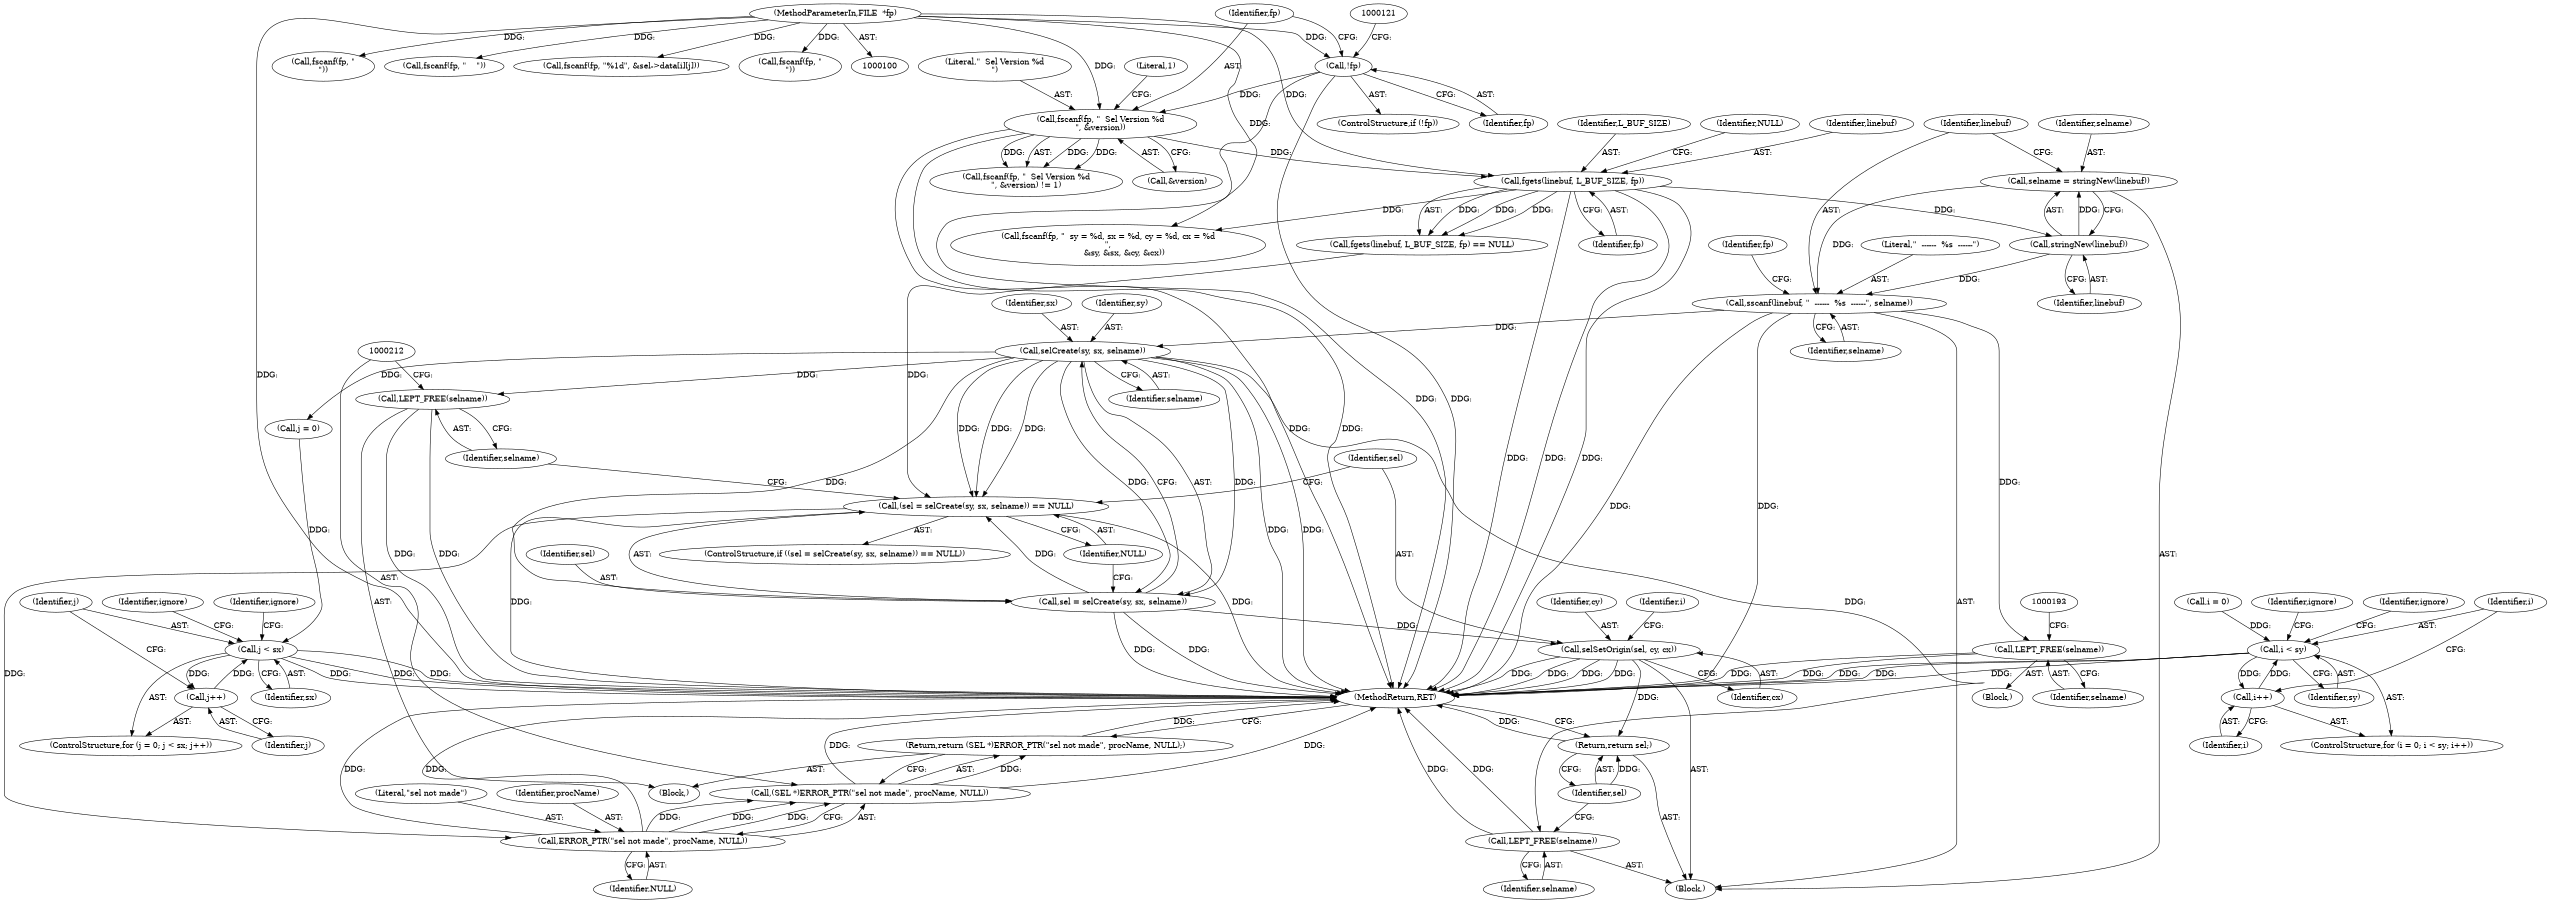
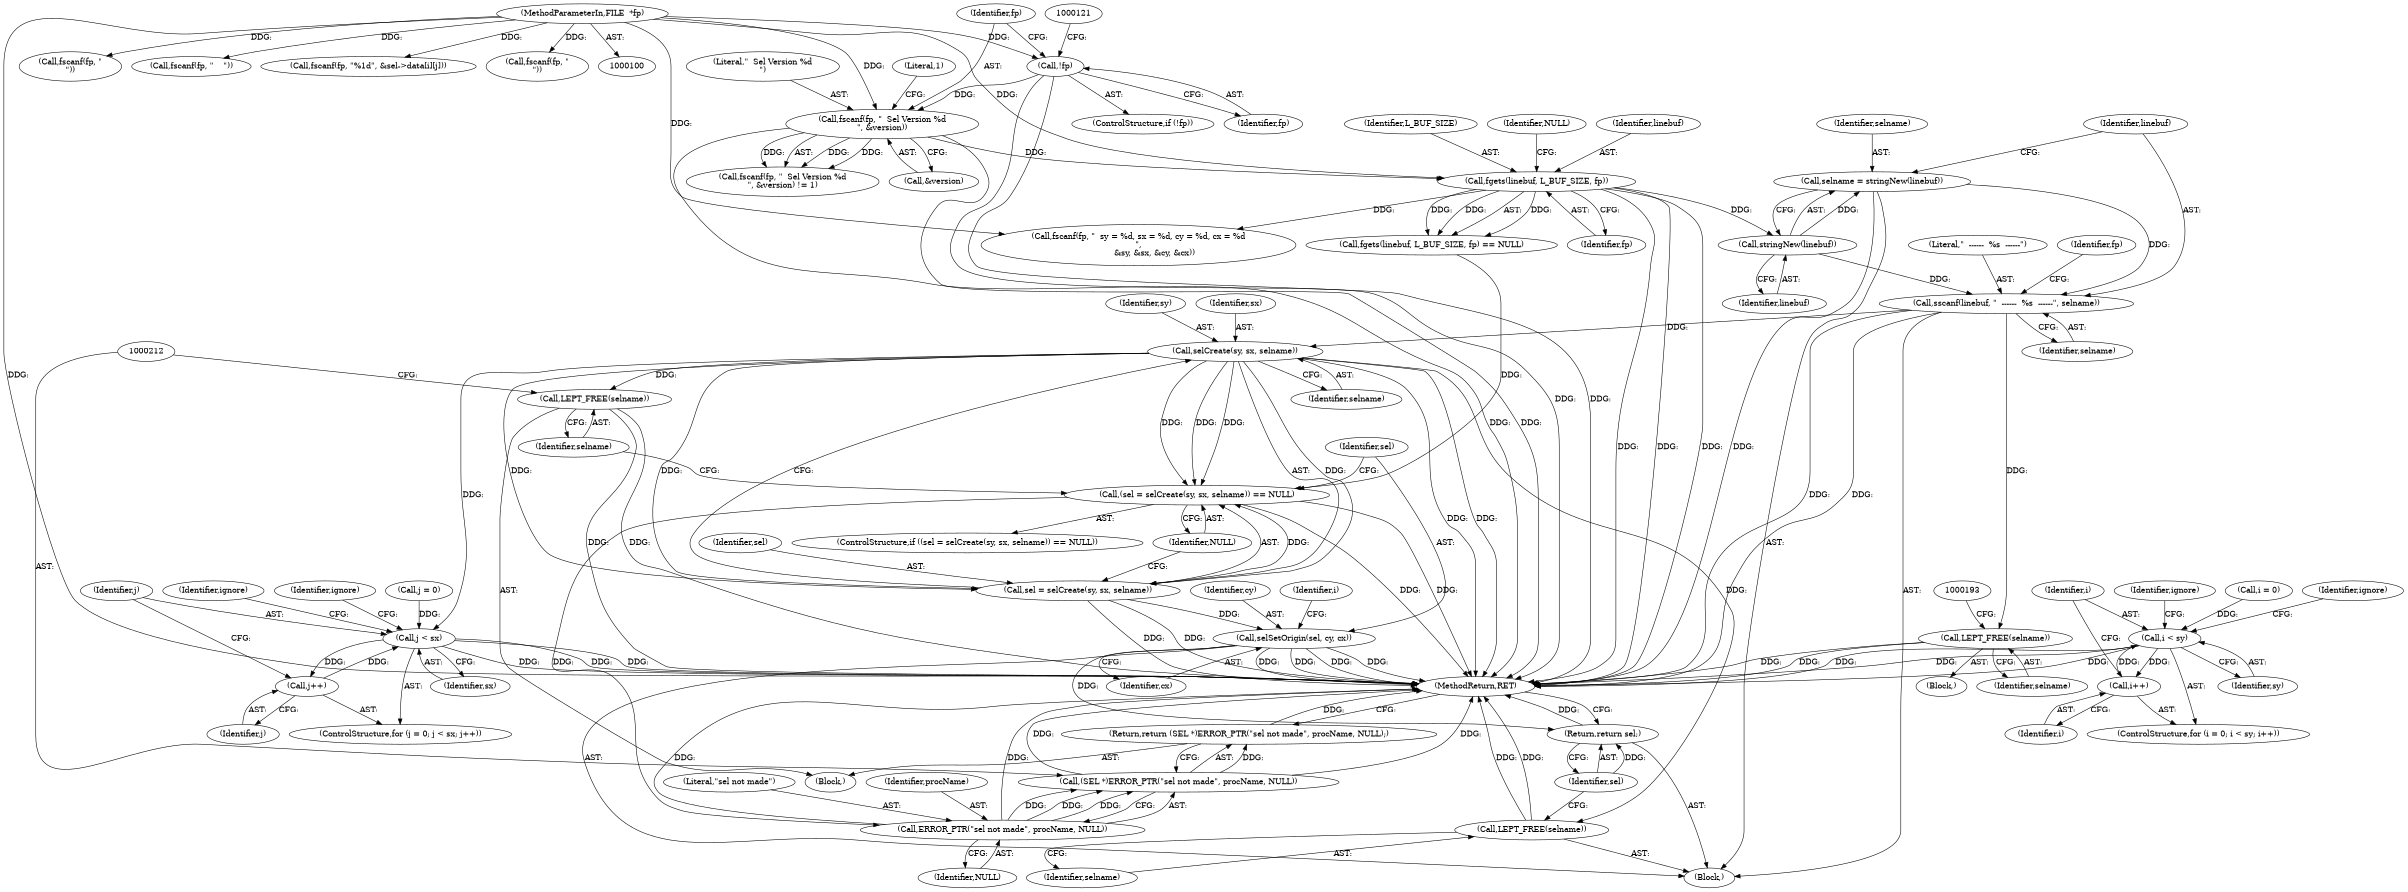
edge "(Call,selCreate(sy, sx, selname))" -> "(Call,j = 0)": now "(Call,selCreate(sy, sx, selname))" -> "(Call,j < sx)"
edge "(Call,selname = stringNew(linebuf))" -> "(MethodReturn,RET)": added, label "DDG:"
